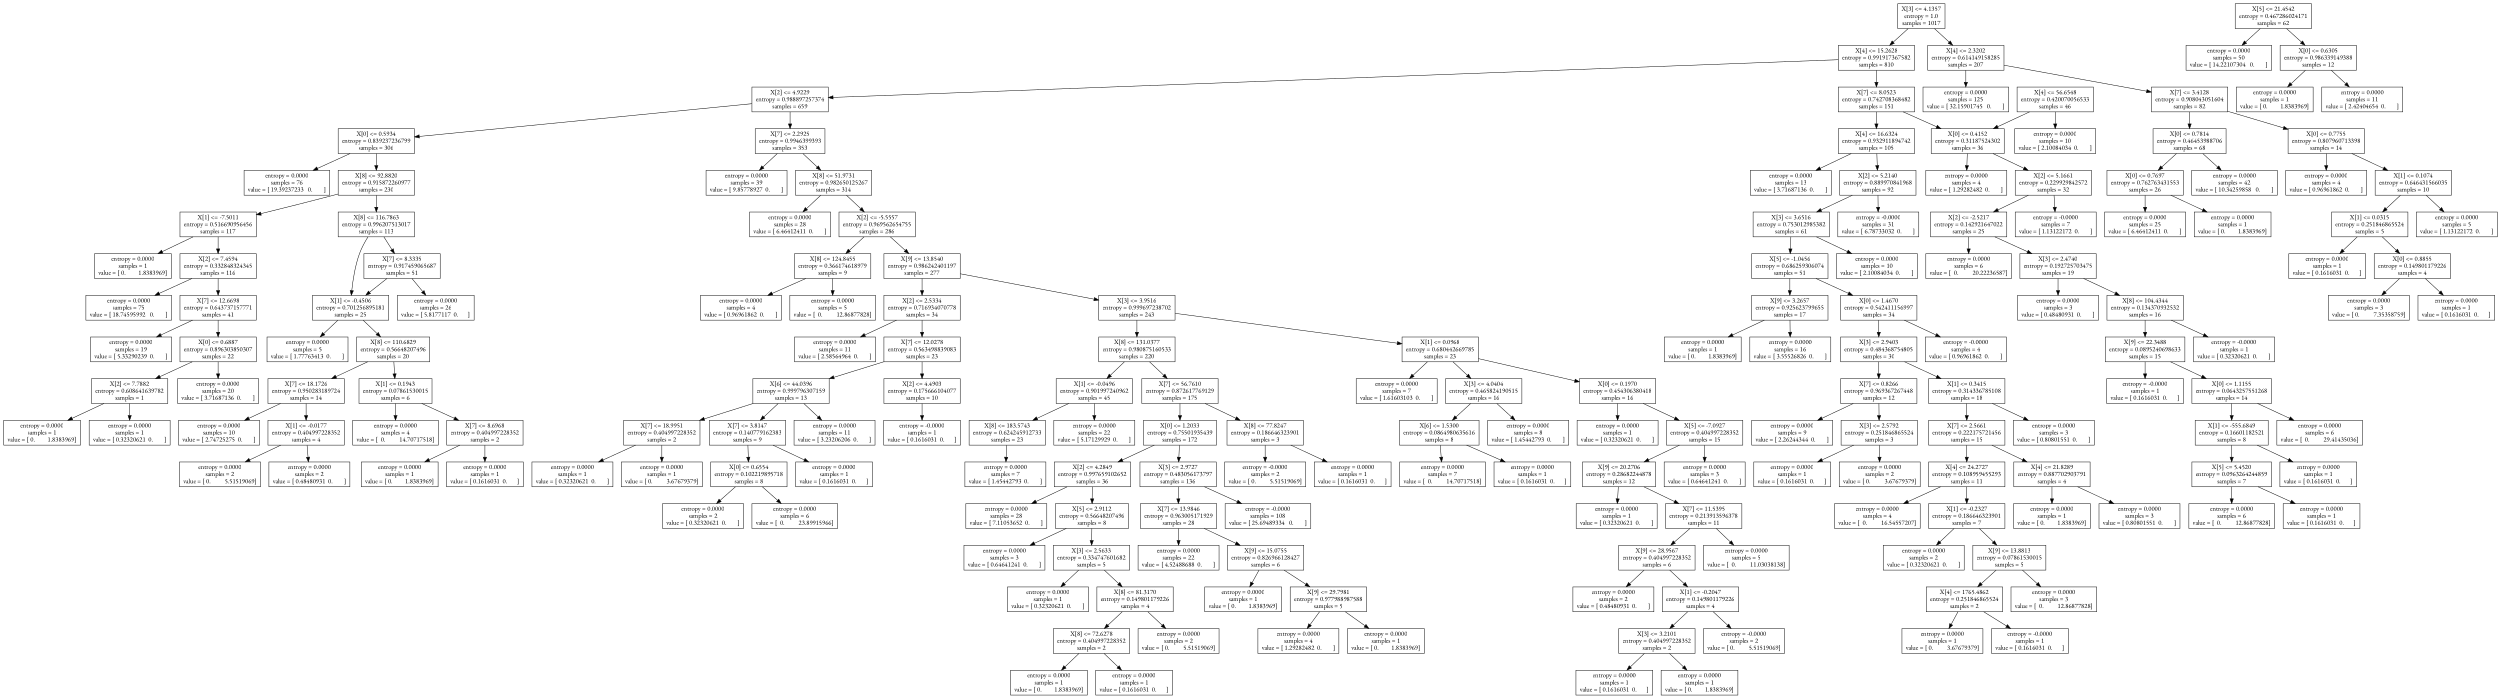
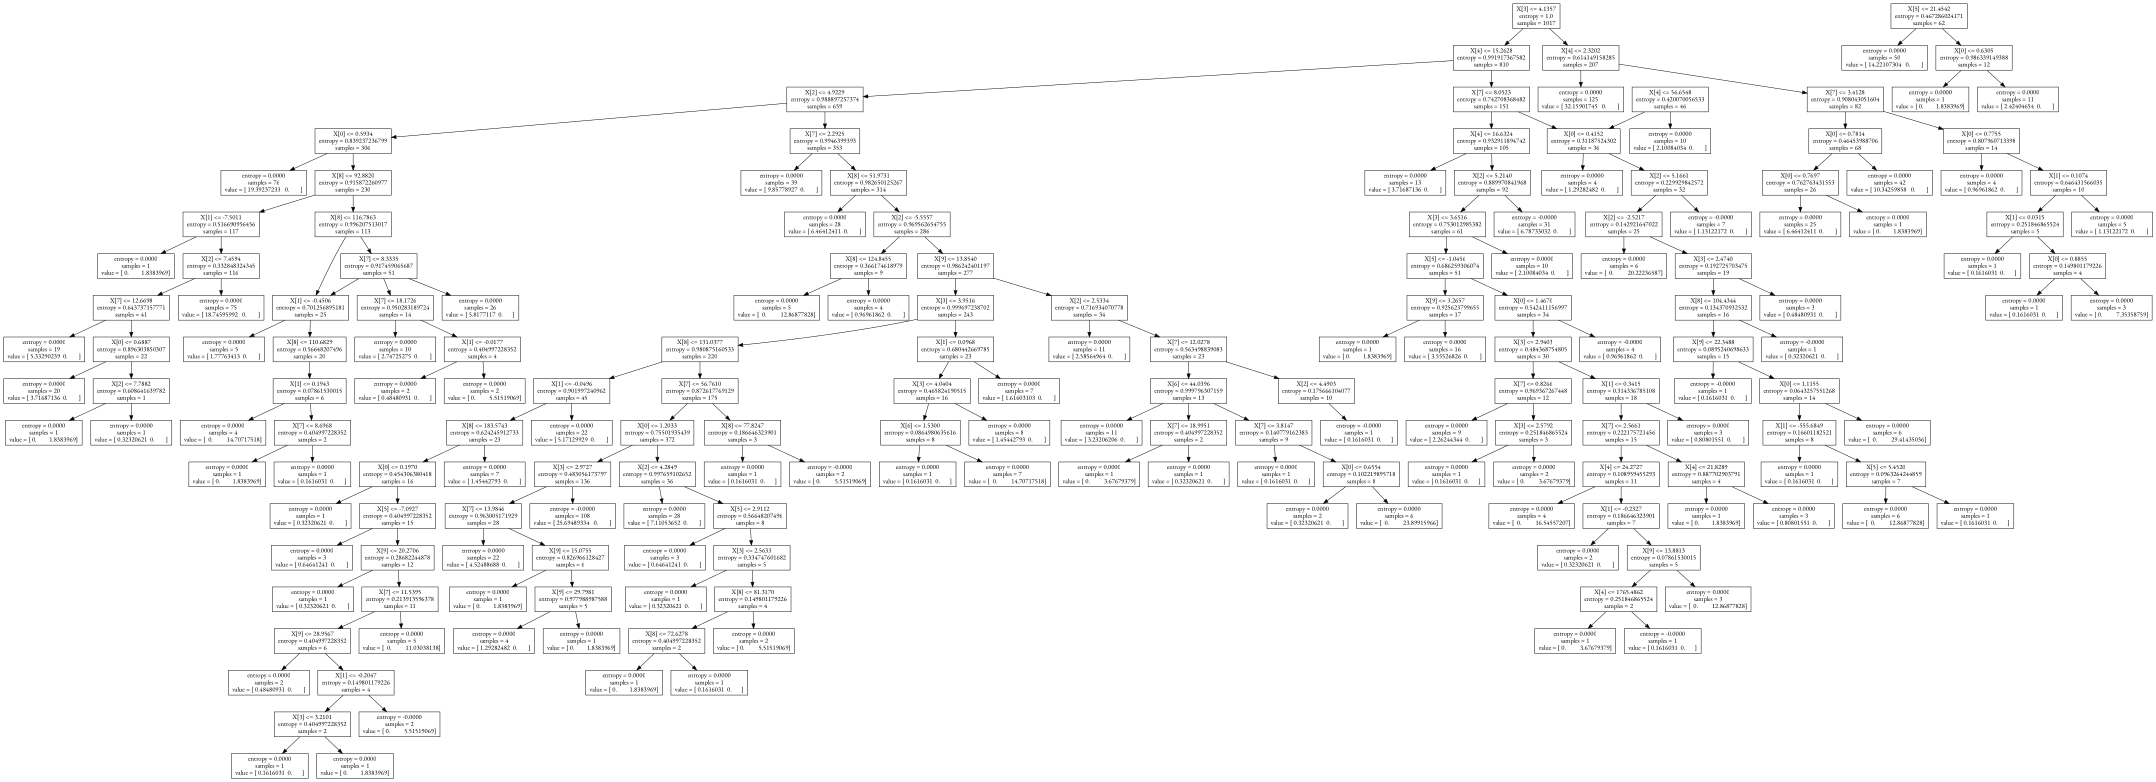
edge "X[8] <= 110.6829 entropy = 0.56648207496 samples = 20" -> "X[7] <= 18.1726 entropy = 0.950283189724 samples = 14": now "X[7] <= 8.3335 entropy = 0.917459065687 samples = 51" -> "X[7] <= 18.1726 entropy = 0.950283189724 samples = 14"
edge "X[1] <= 0.0968 entropy = 0.680442669785 samples = 23" -> "X[0] <= 0.1970 entropy = 0.454306380418 samples = 16": now "X[8] <= 183.5743 entropy = 0.624245912733 samples = 23" -> "X[0] <= 0.1970 entropy = 0.454306380418 samples = 16"
node "X[0] <= 1.2033 entropy = 0.75501935439 samples = 172": label "X[0] <= 1.2033 entropy = 0.75501935439 samples = 172" -> "X[0] <= 1.2033 entropy = 0.75501935439 samples = 372"
